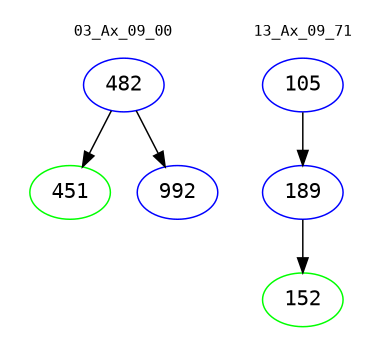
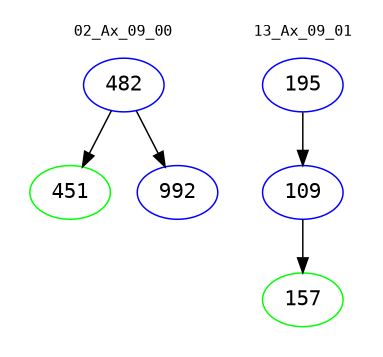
cluster "03_Ax_09_00": label "03_Ax_09_00" -> "02_Ax_09_00"
cluster "13_Ax_09_71": label "13_Ax_09_71" -> "13_Ax_09_01"
node "105": label "105" -> "195"
node "189": label "189" -> "109"
node "152": label "152" -> "157"
